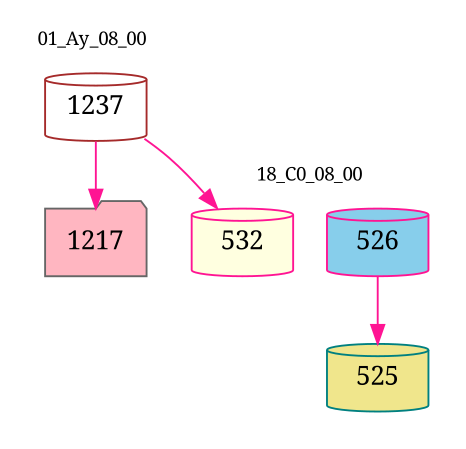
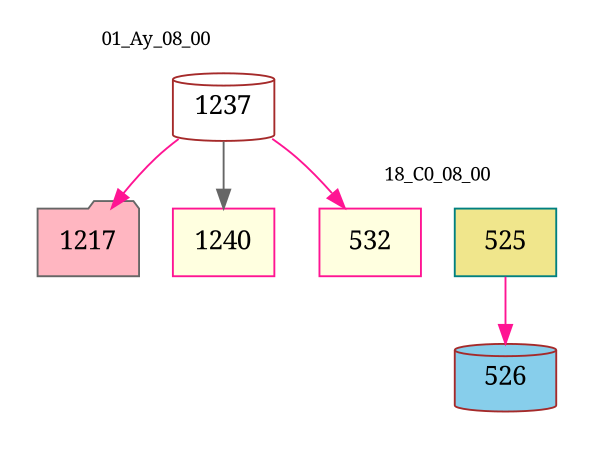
node "1240": added
node "532": shape cylinder -> box
node "526": color deeppink -> brown
edge "526" -> "525": reversed
node "525": shape cylinder -> box
